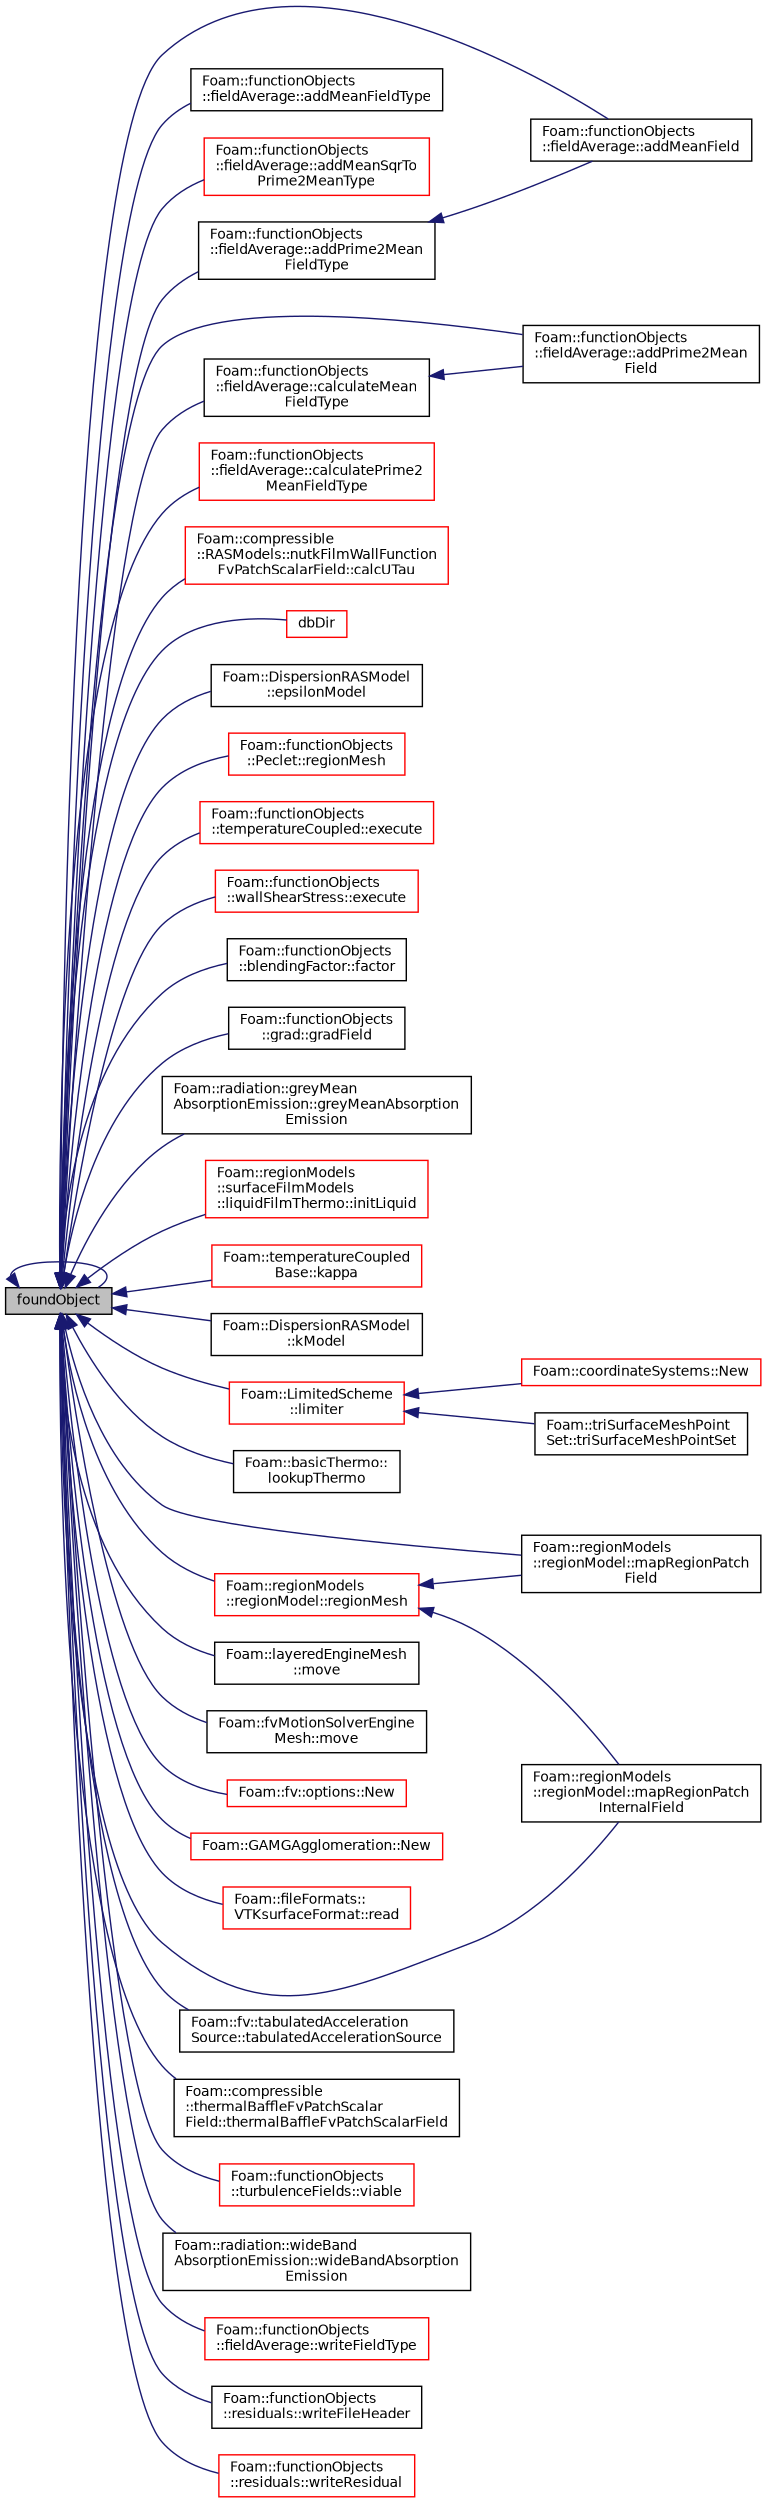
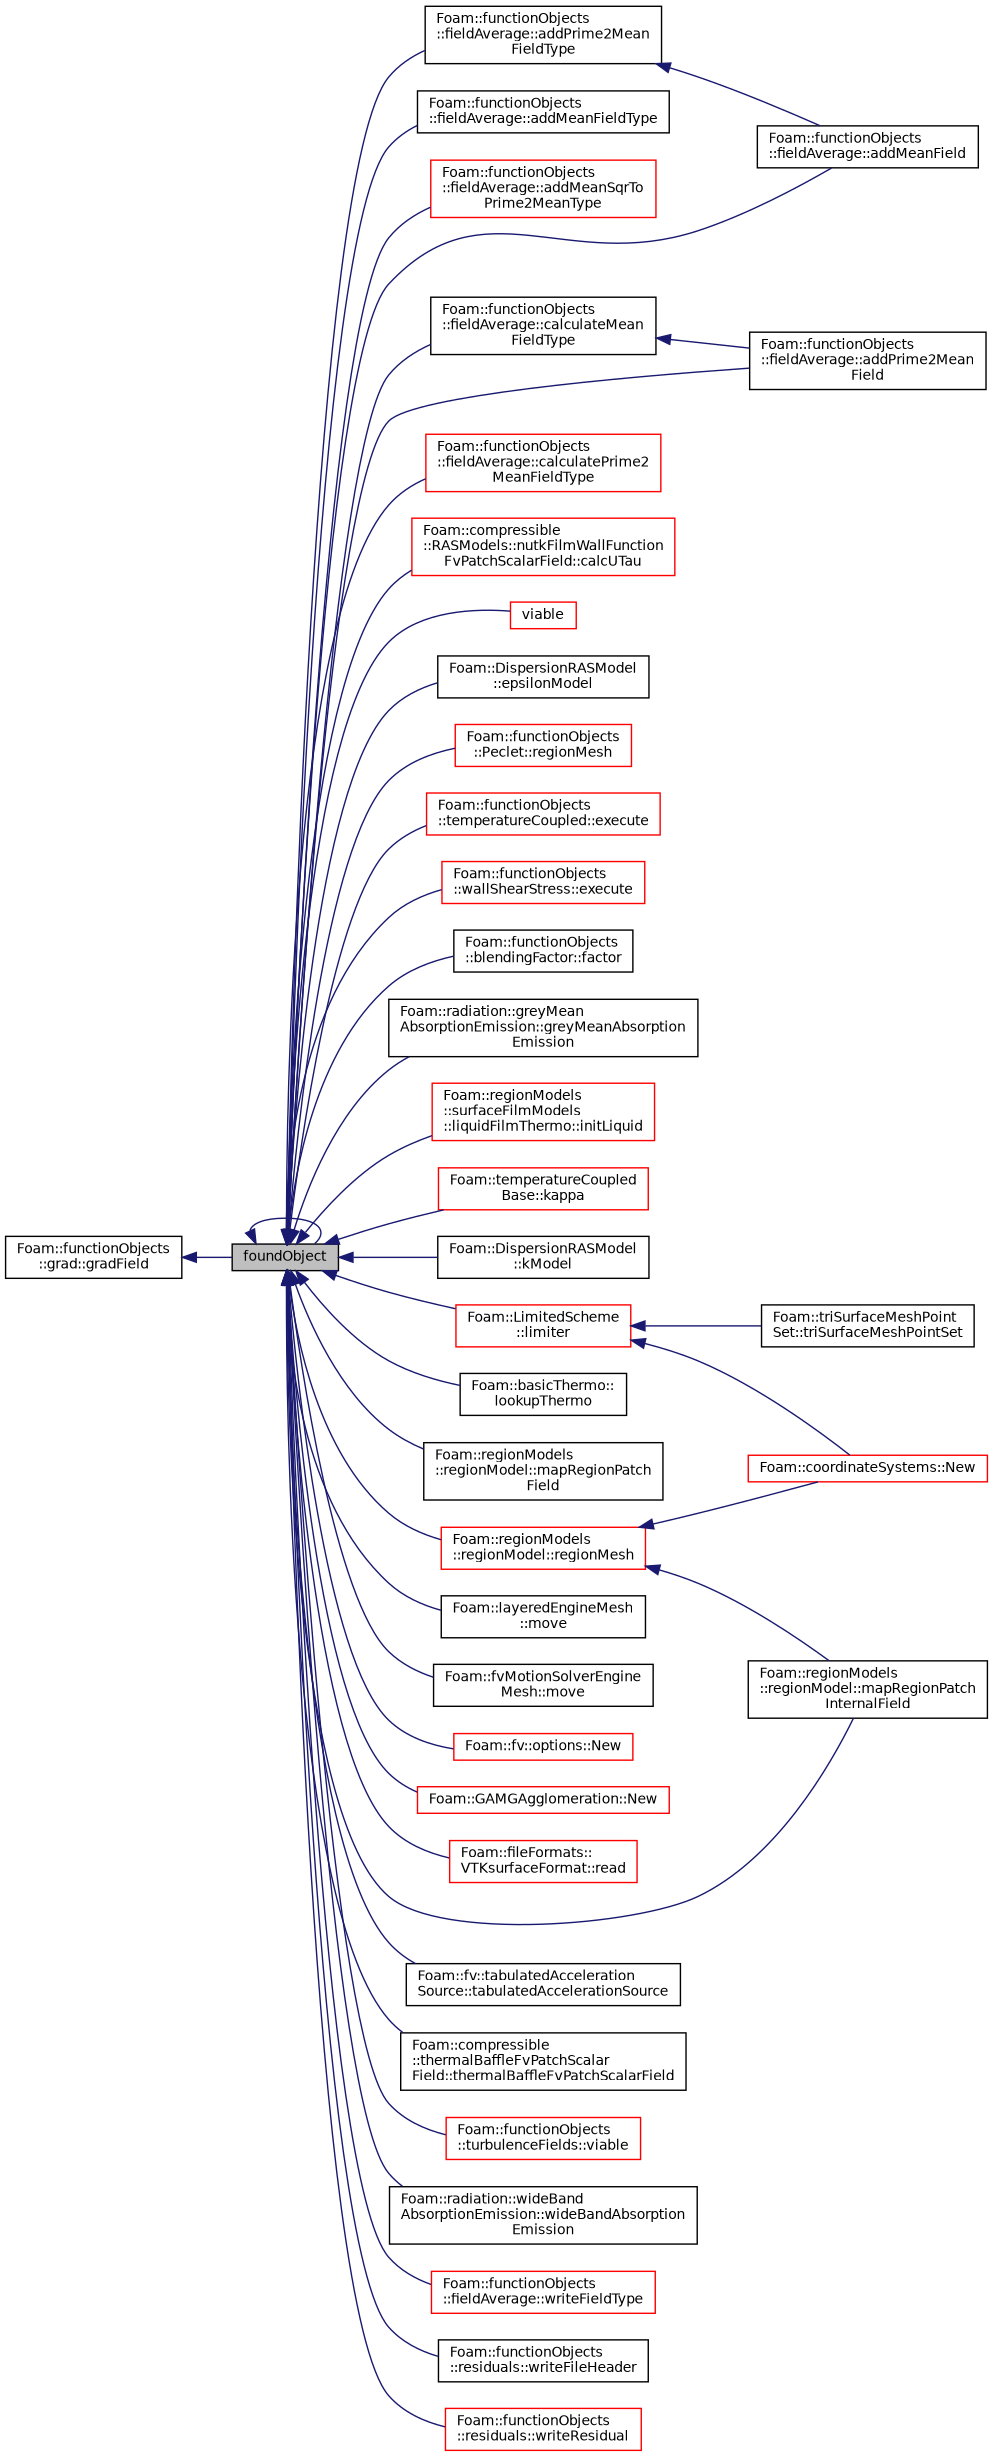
node "dbDir": label "dbDir" -> "viable"
edge "Foam::functionObjects ::grad::gradField" -> "foundObject": reversed
edge "Foam::regionModels ::regionModel::mapRegionPatch Field" -> "Foam::regionModels ::regionModel::regionMesh": now "Foam::coordinateSystems::New" -> "Foam::regionModels ::regionModel::regionMesh"
